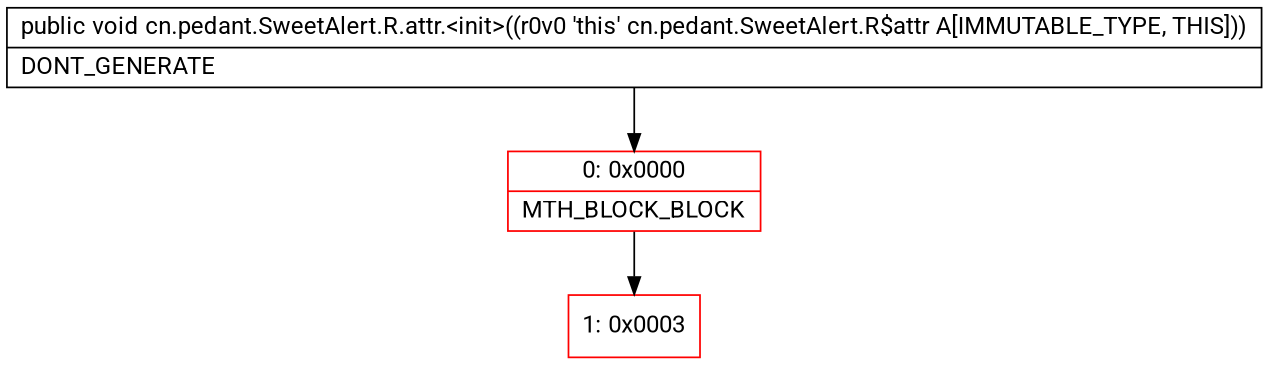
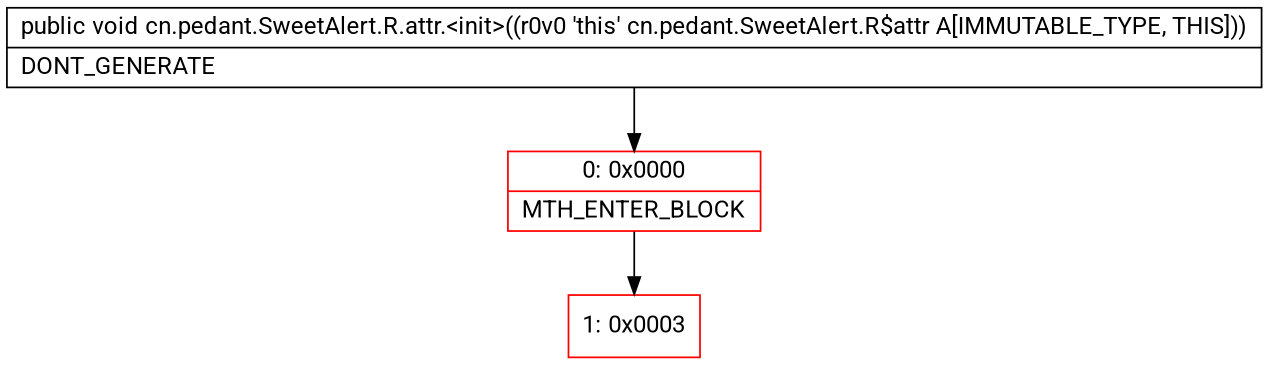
node "0: 0x0000": text "MTH_BLOCK_BLOCK" -> "MTH_ENTER_BLOCK"
